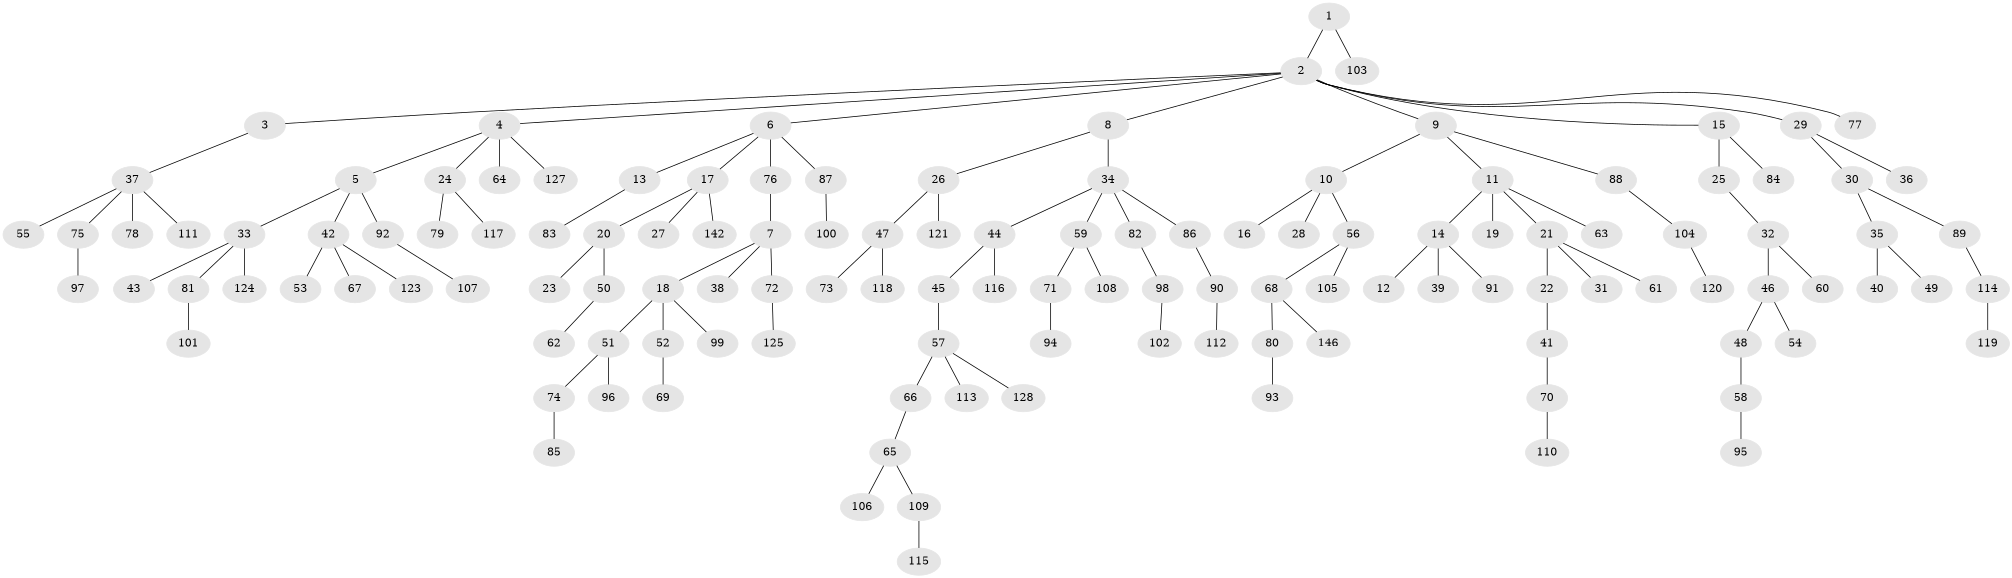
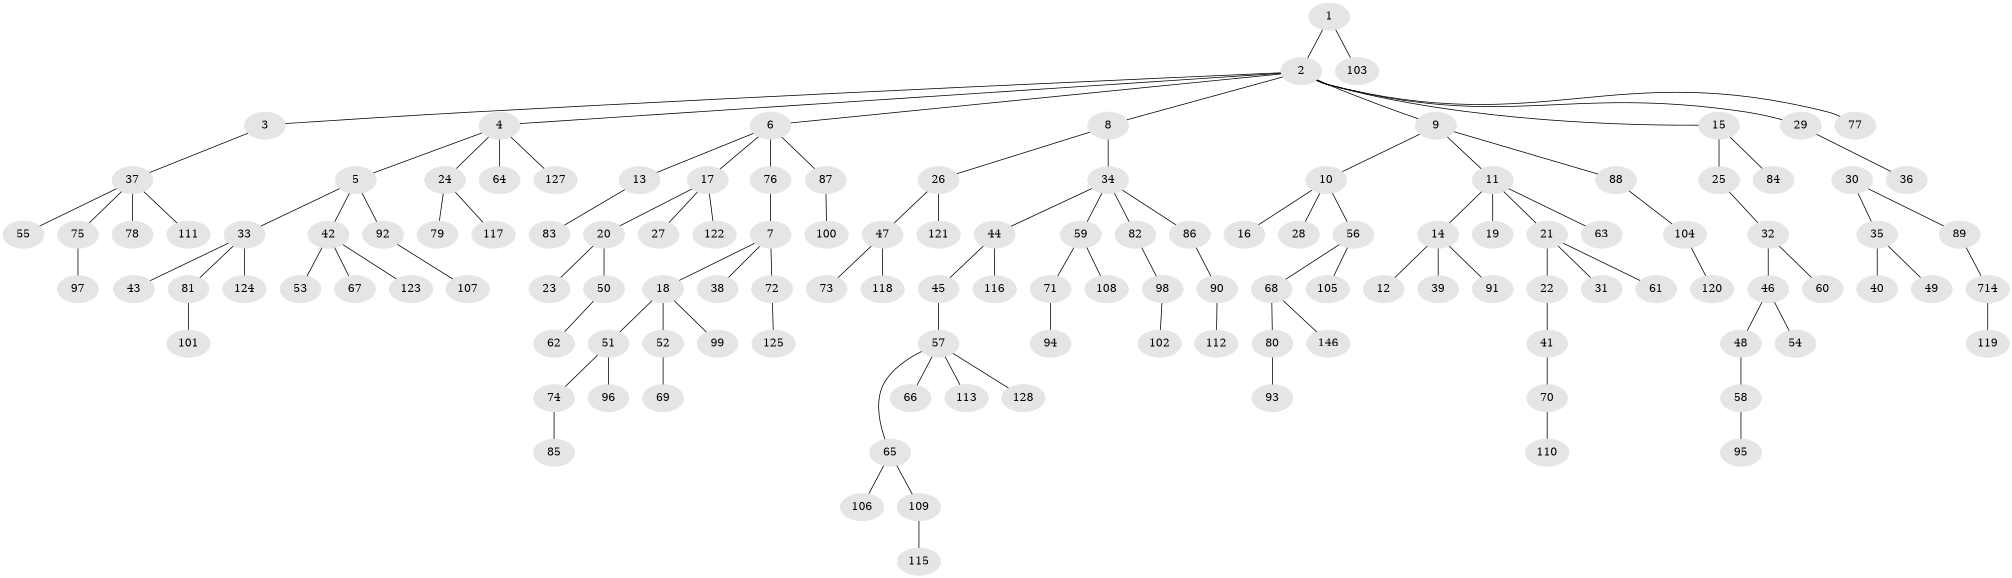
edge "29" -- "30": removed
node "142": label "142" -> "122"
node "114": label "114" -> "714"
edge "66" -- "65": now "57" -- "65"
